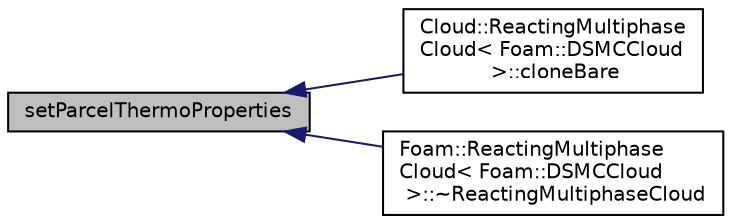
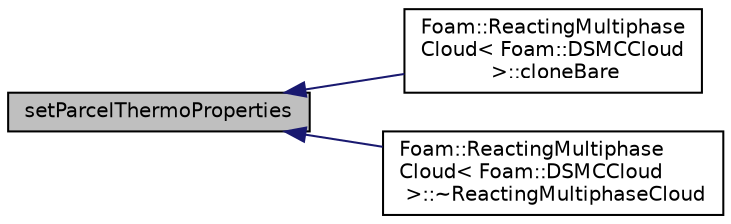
node "Cloud::ReactingMultiphase Cloud< Foam::DSMCCloud >::cloneBare": label "Cloud::ReactingMultiphase Cloud< Foam::DSMCCloud >::cloneBare" -> "Foam::ReactingMultiphase Cloud< Foam::DSMCCloud >::cloneBare"
